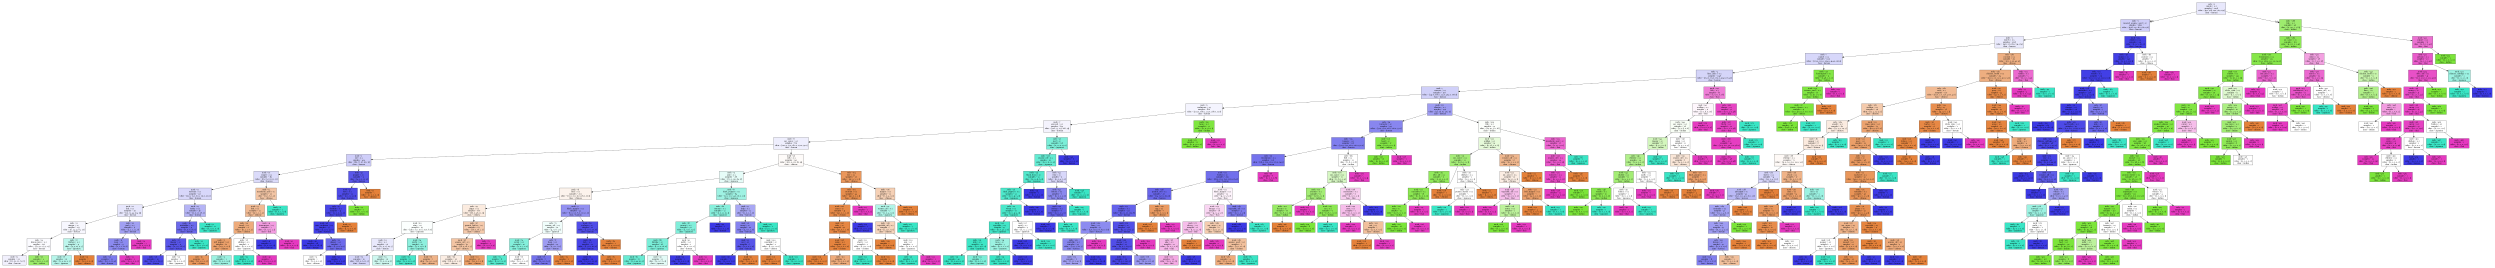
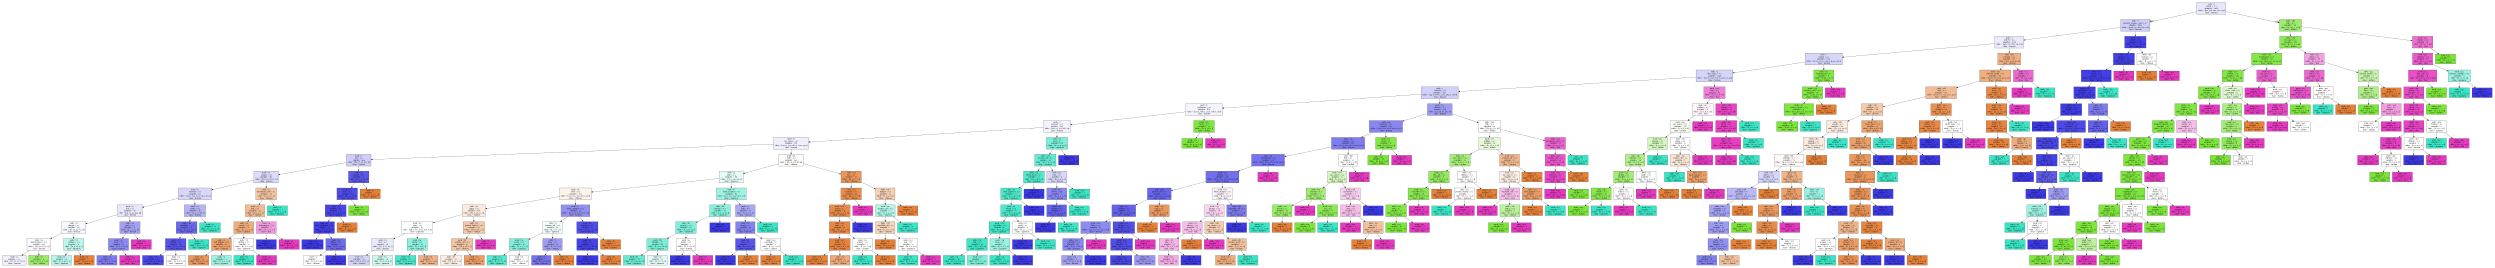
edge "node #211" -> "node #218": now "node #211" -> "node #212"
